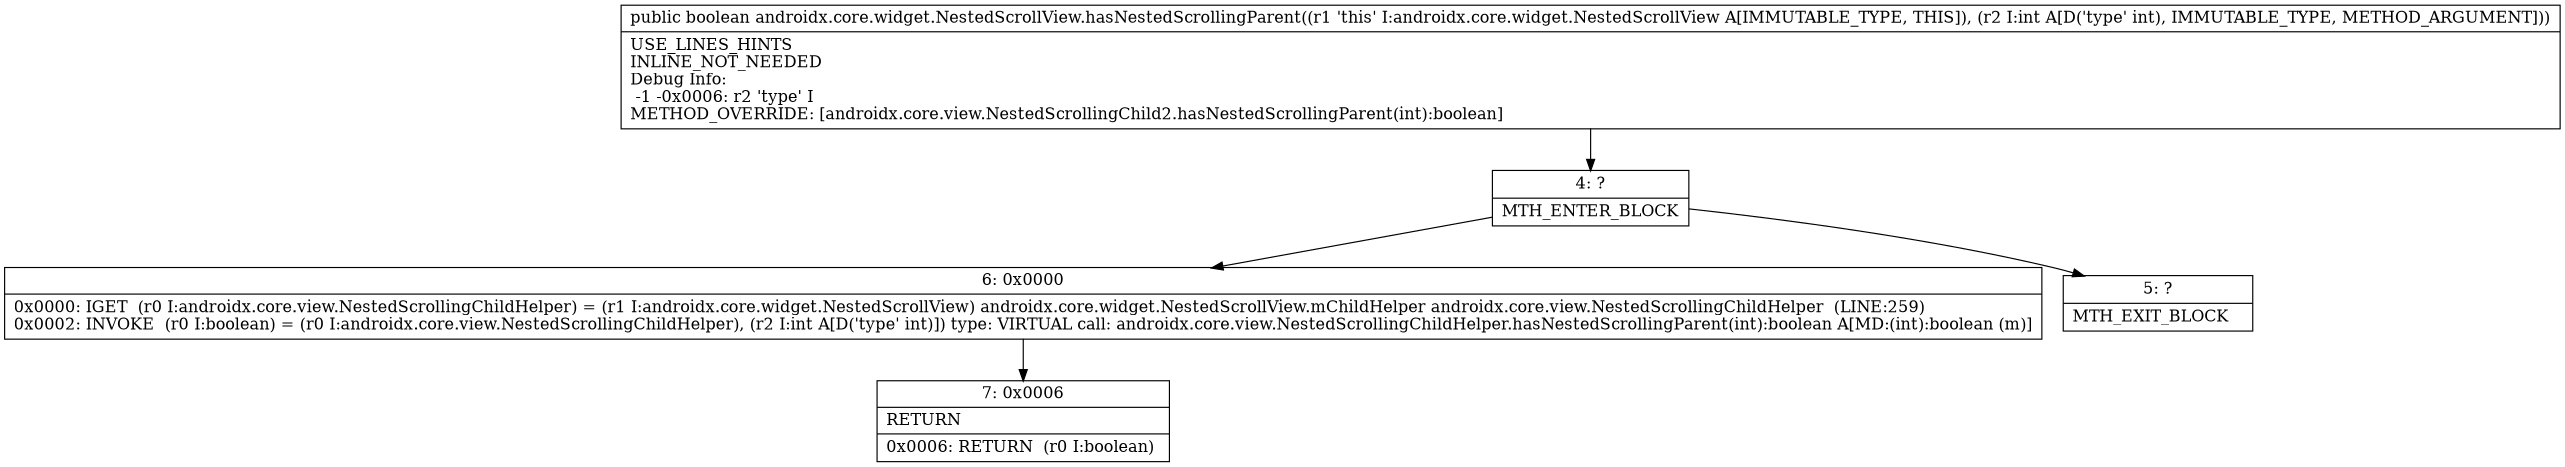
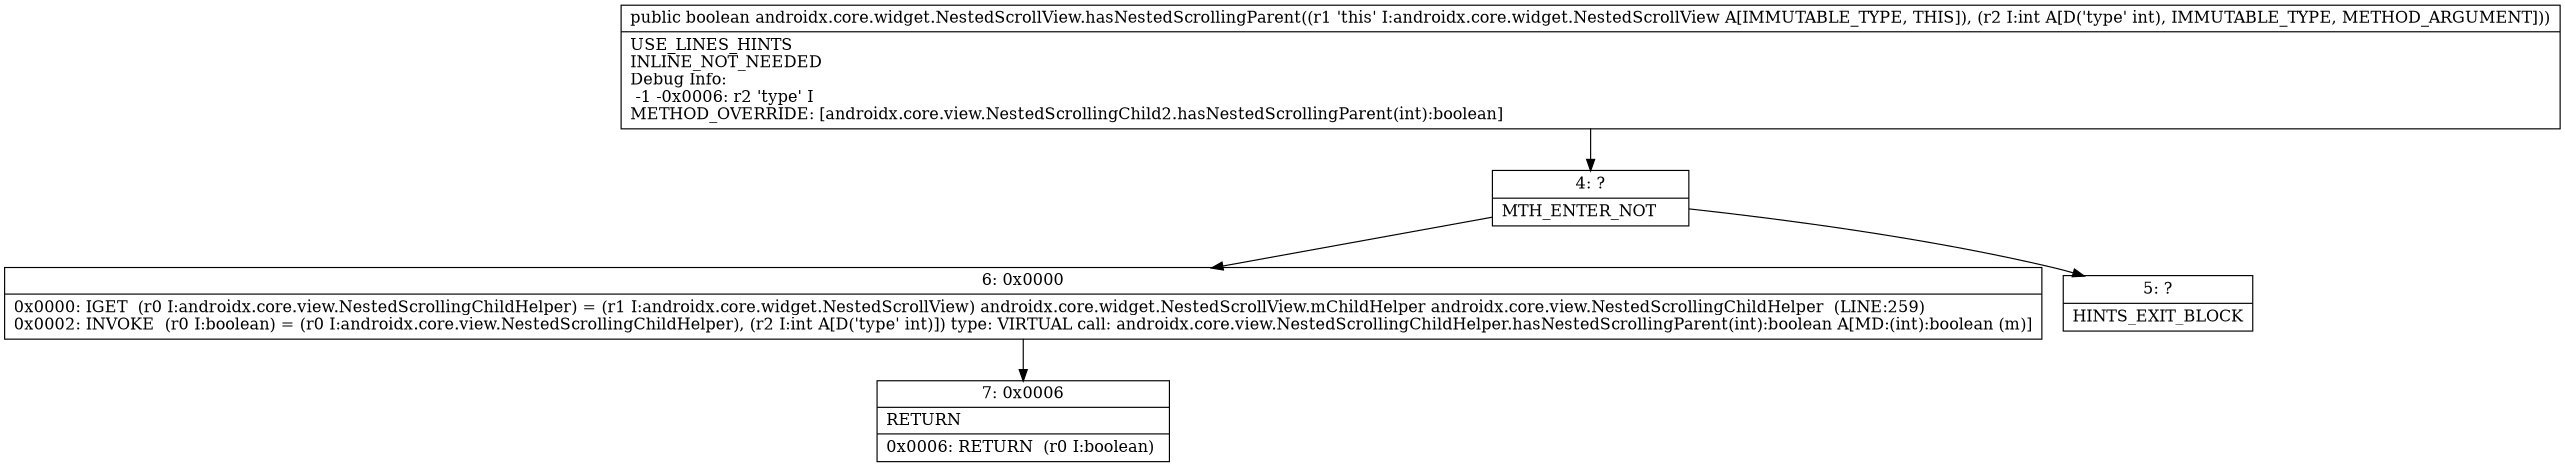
node "4: ?": text "MTH_ENTER_BLOCK" -> "MTH_ENTER_NOT"
node "5: ?": text "MTH_EXIT_BLOCK" -> "HINTS_EXIT_BLOCK"
